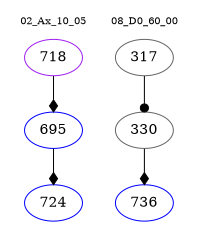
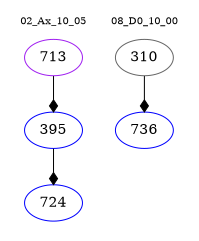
cluster "08_D0_60_00": label "08_D0_60_00" -> "08_D0_10_00"
node "718": label "718" -> "713"
node "317": removed
node "695": label "695" -> "395"
node "330": label "330" -> "310"
